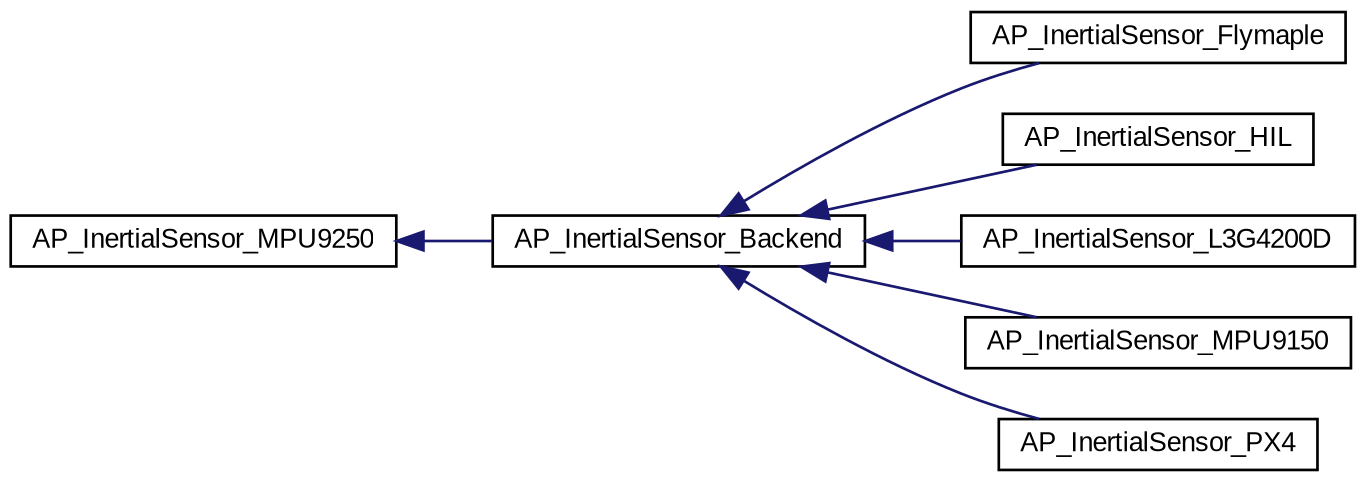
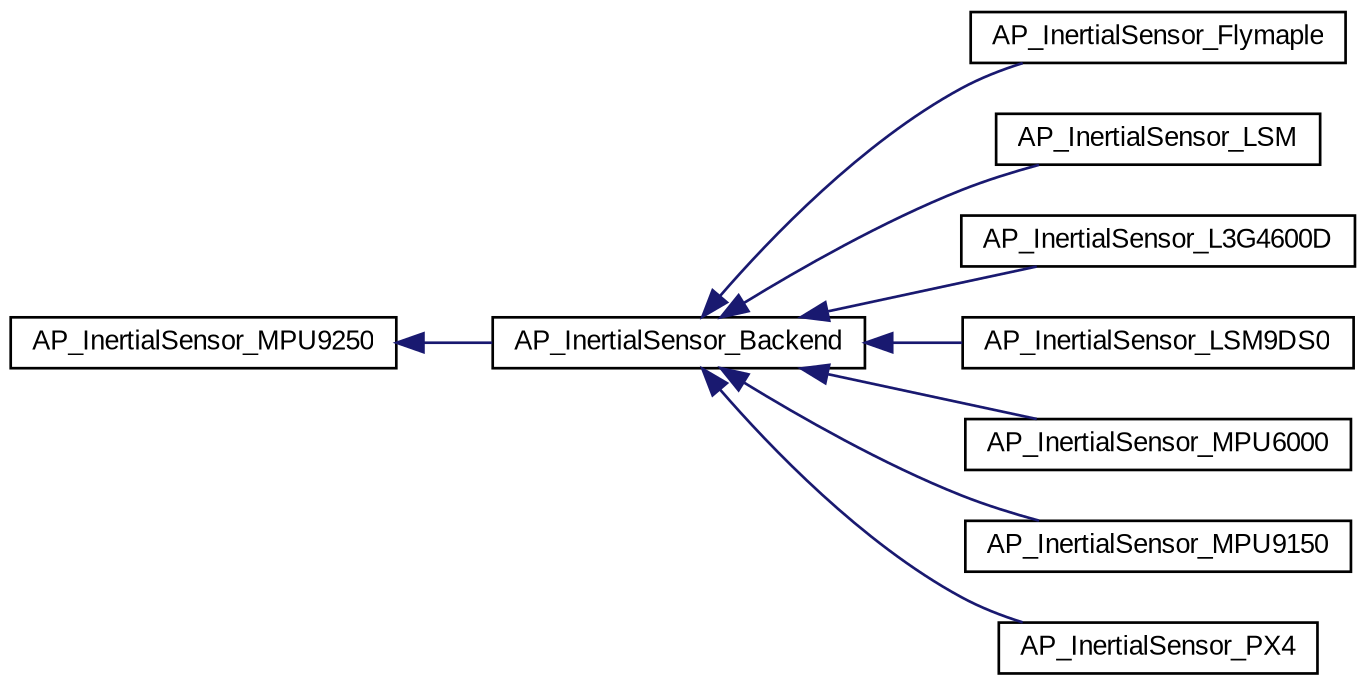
node "AP_InertialSensor_HIL": label "AP_InertialSensor_HIL" -> "AP_InertialSensor_LSM"
node "AP_InertialSensor_L3G4200D": label "AP_InertialSensor_L3G4200D" -> "AP_InertialSensor_L3G4600D"
node "AP_InertialSensor_LSM9DS0": added
node "AP_InertialSensor_MPU6000": added
